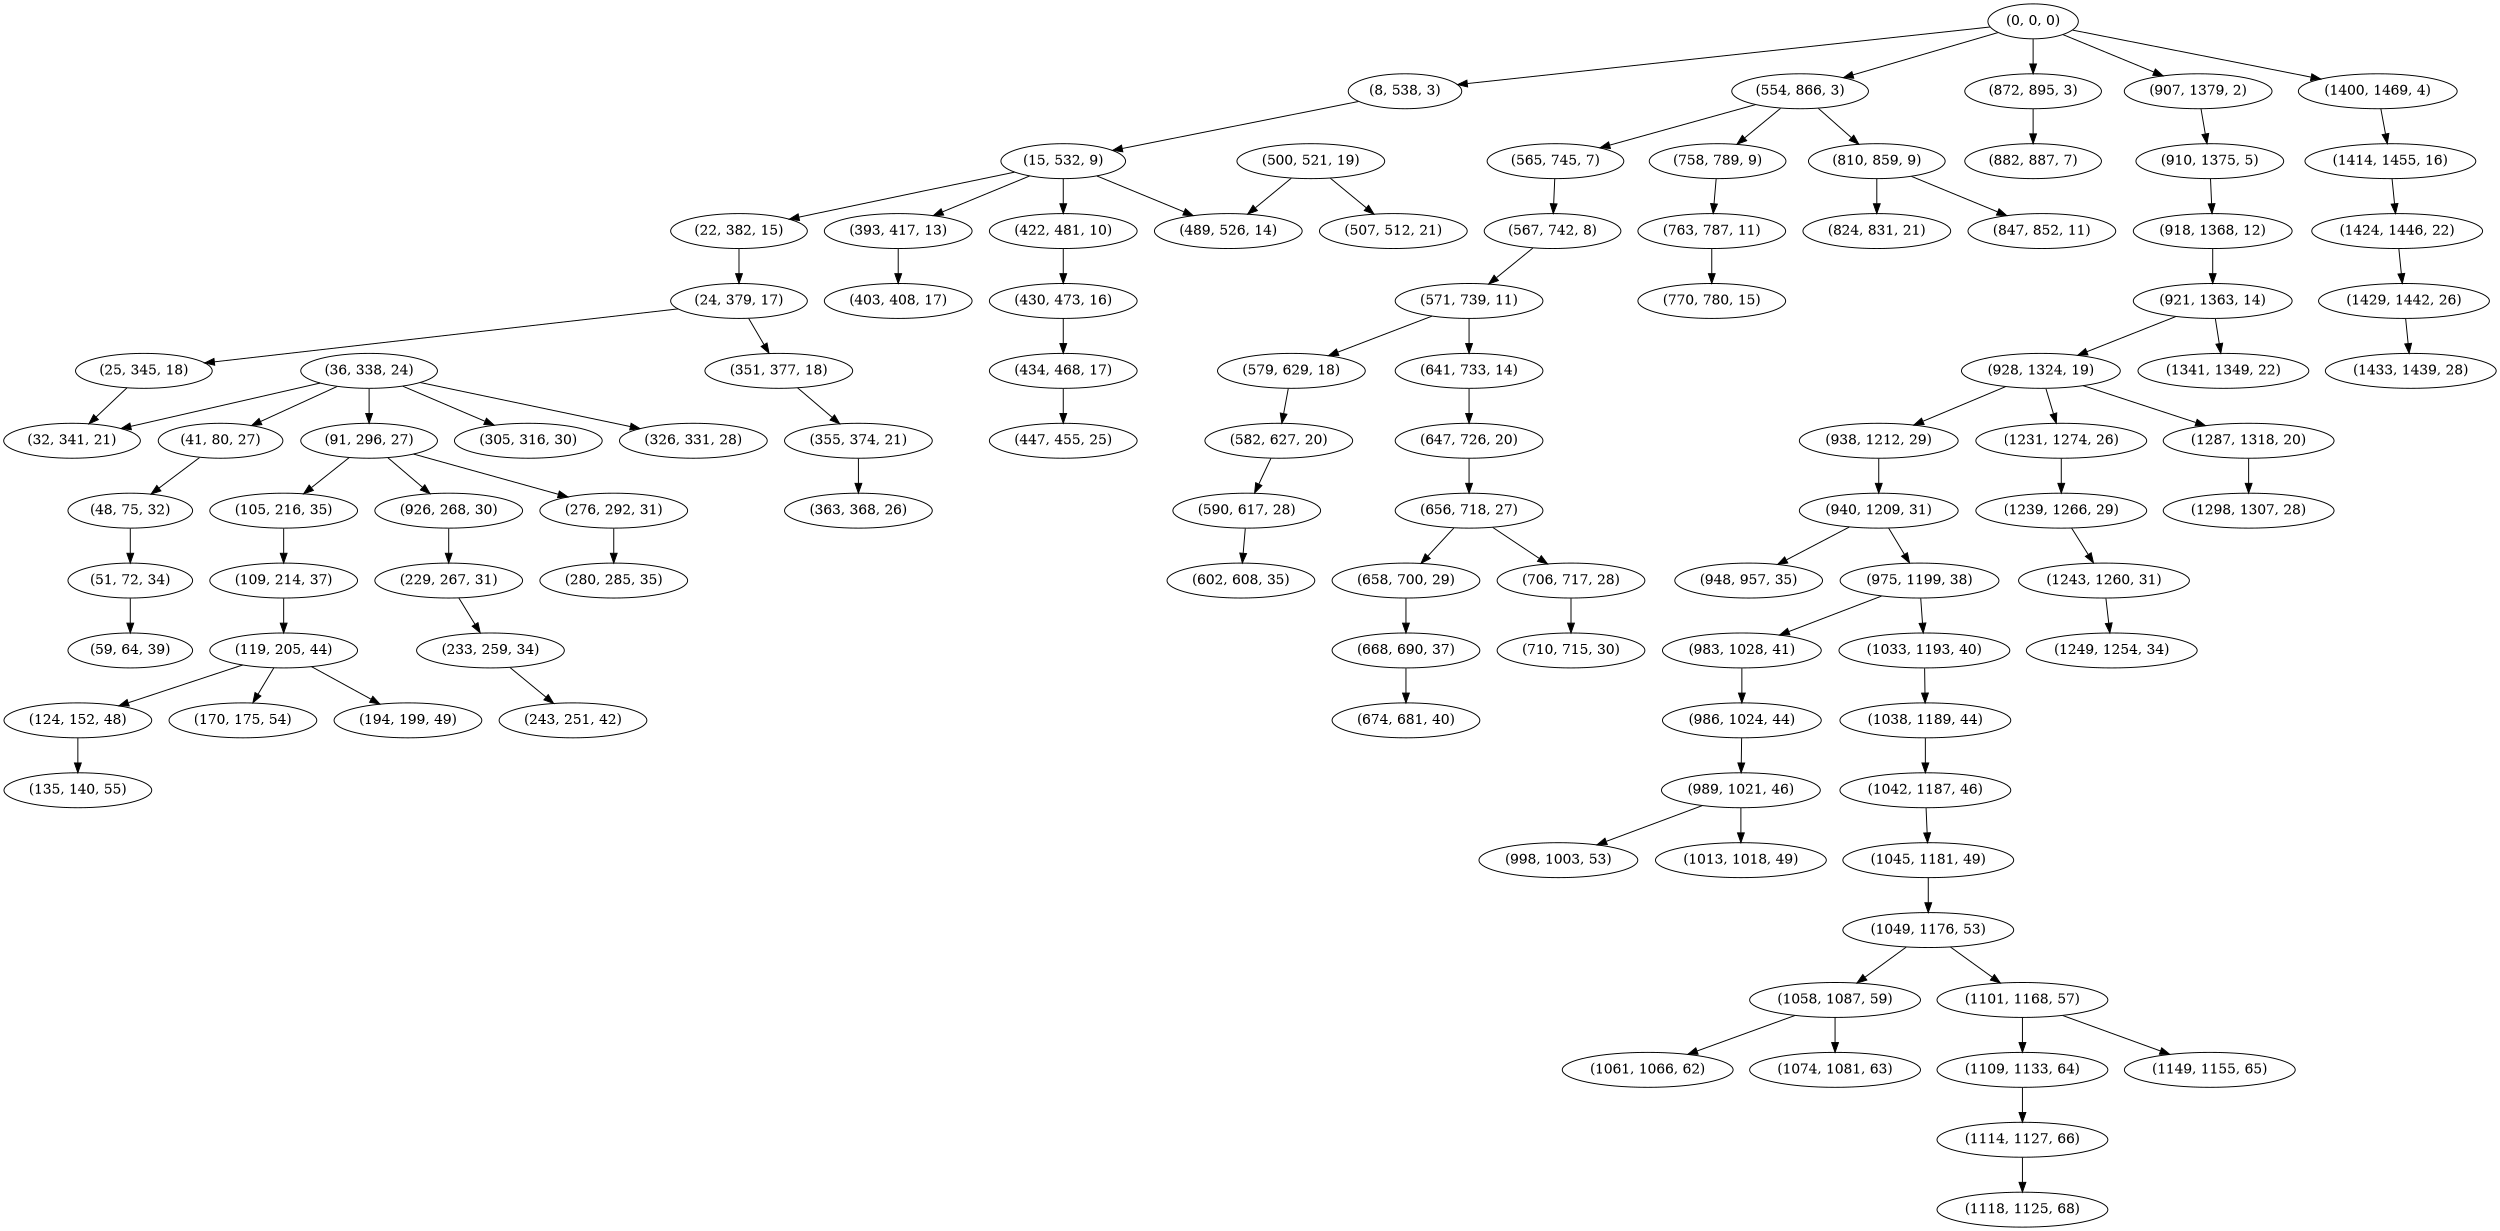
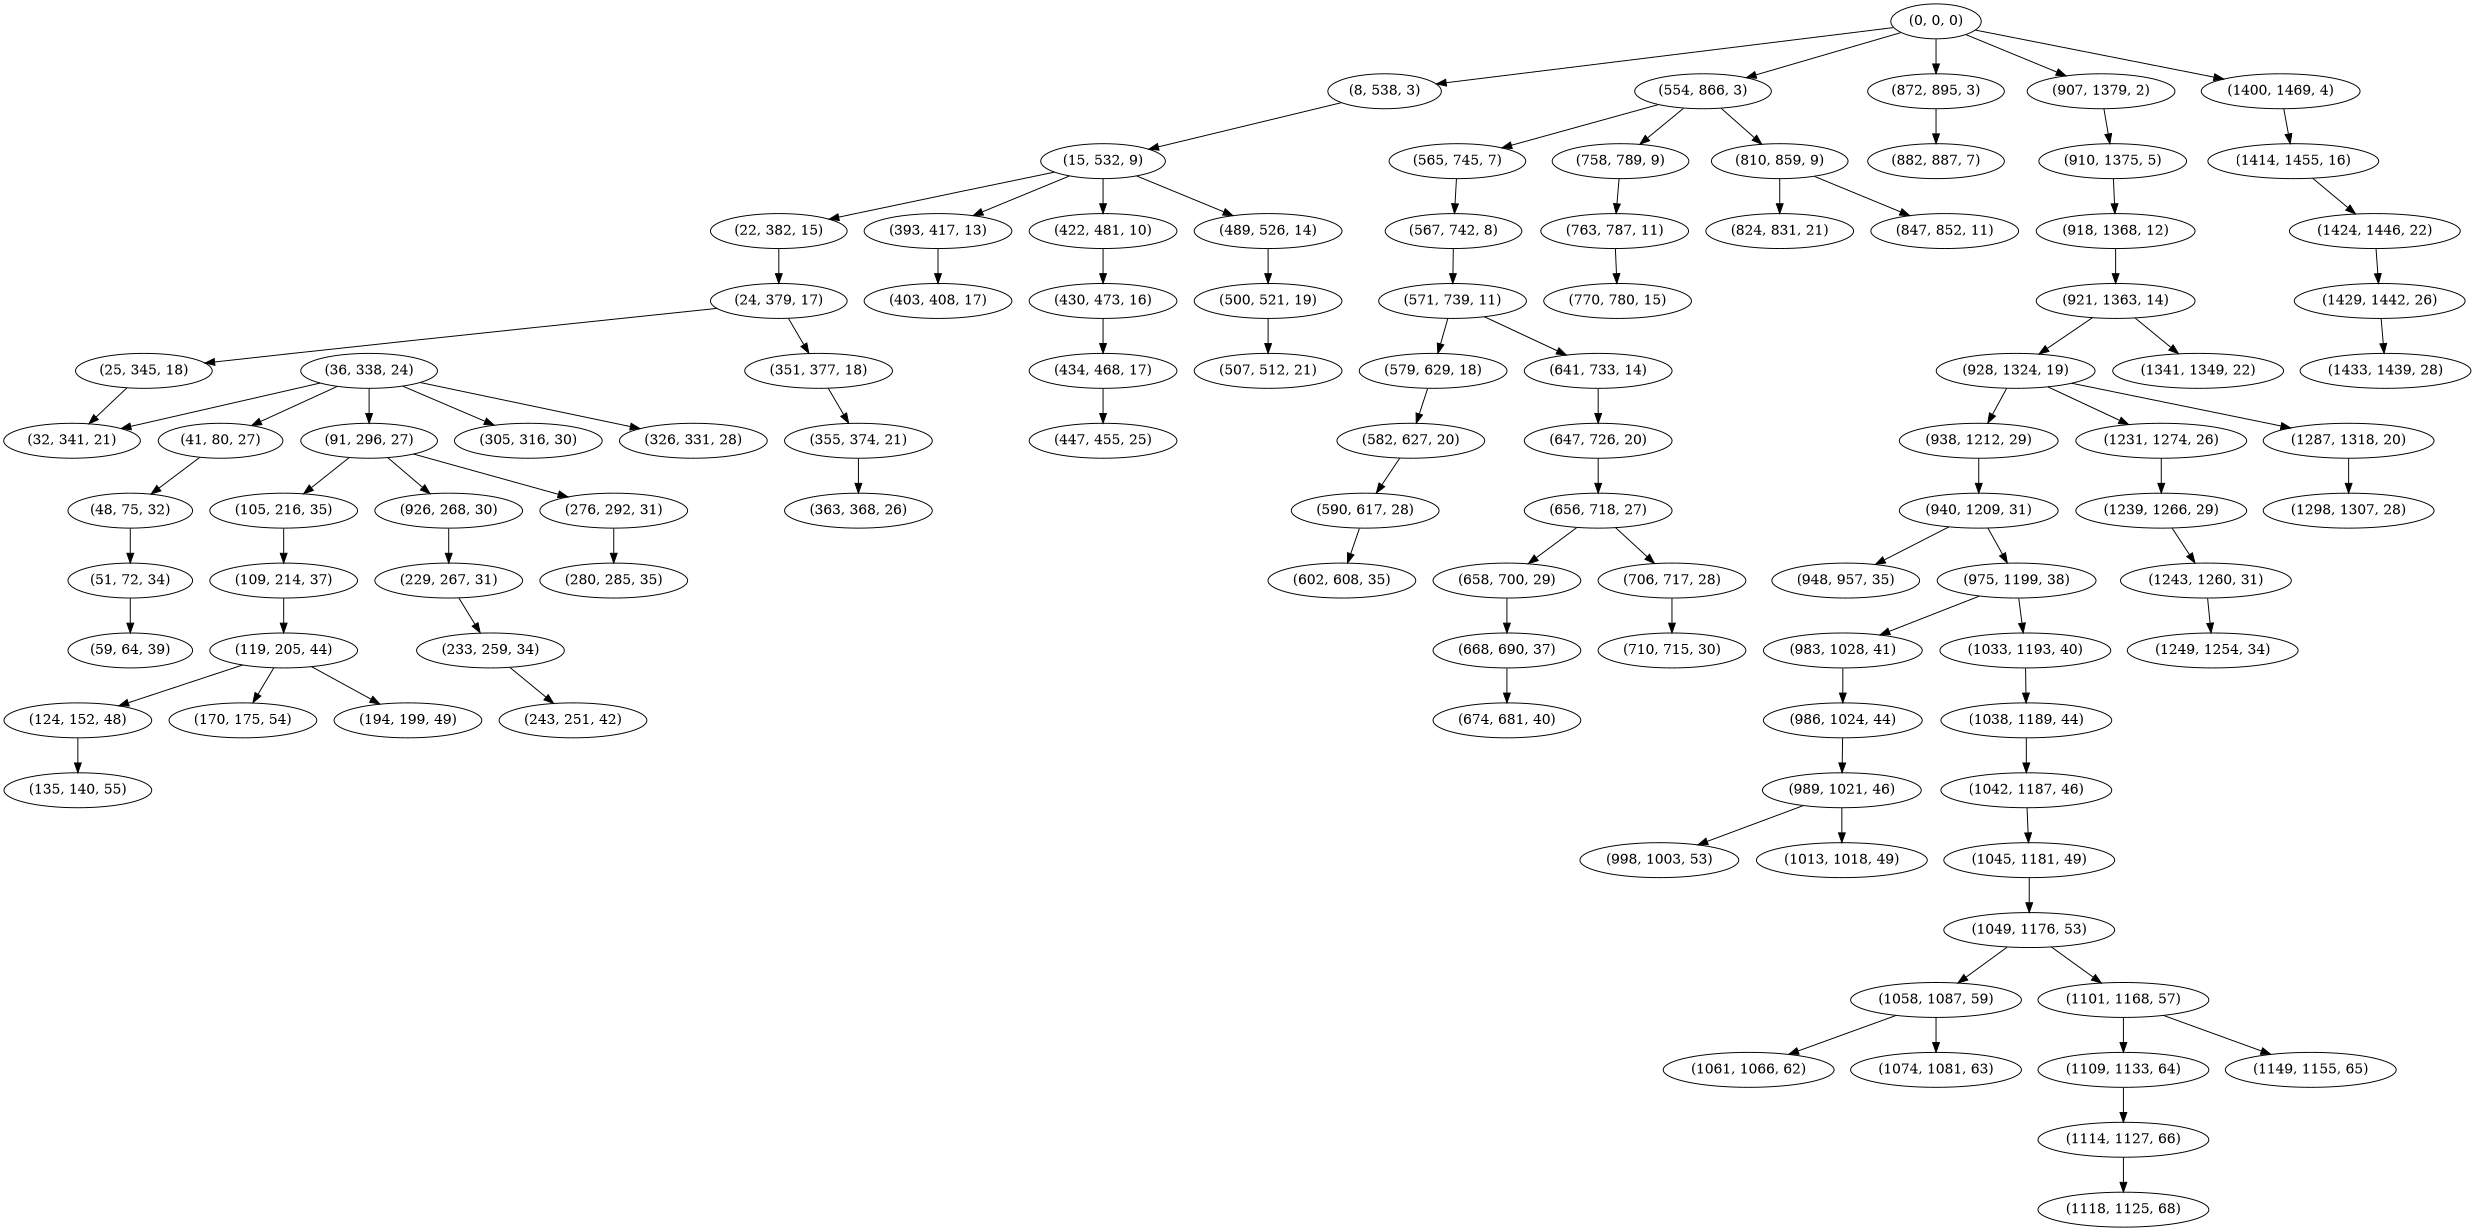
edge "(500, 521, 19)" -> "(489, 526, 14)": reversed
